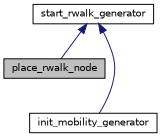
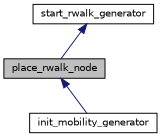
edge "init_mobility_generator" -> "start_rwalk_generator": now "init_mobility_generator" -> "place_rwalk_node"
